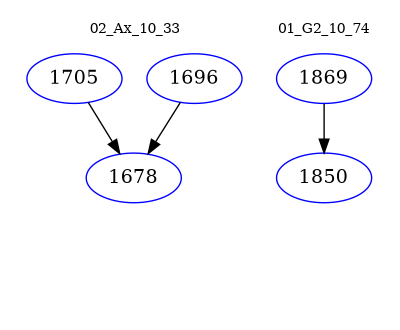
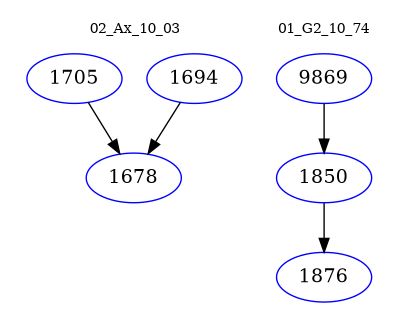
cluster "02_Ax_10_33": label "02_Ax_10_33" -> "02_Ax_10_03"
node "1696": label "1696" -> "1694"
node "1869": label "1869" -> "9869"
node "1876": added
